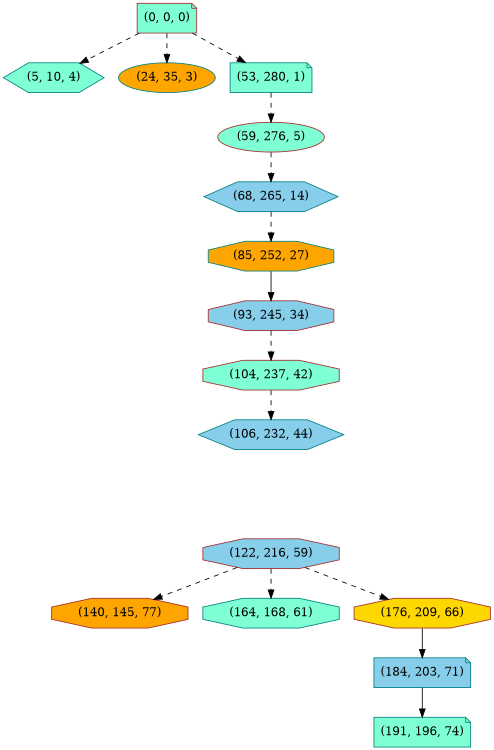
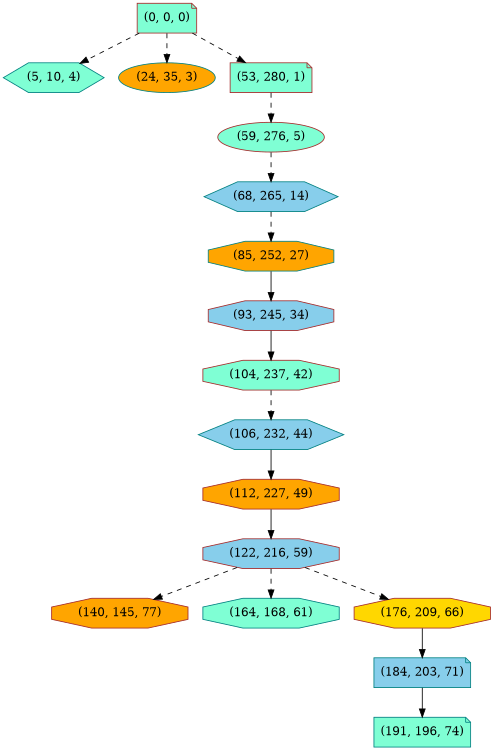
node "(53, 280, 1)": color teal -> brown
edge "(93, 245, 34)" -> "(104, 237, 42)": style dashed -> solid
node "(112, 227, 49)": added
